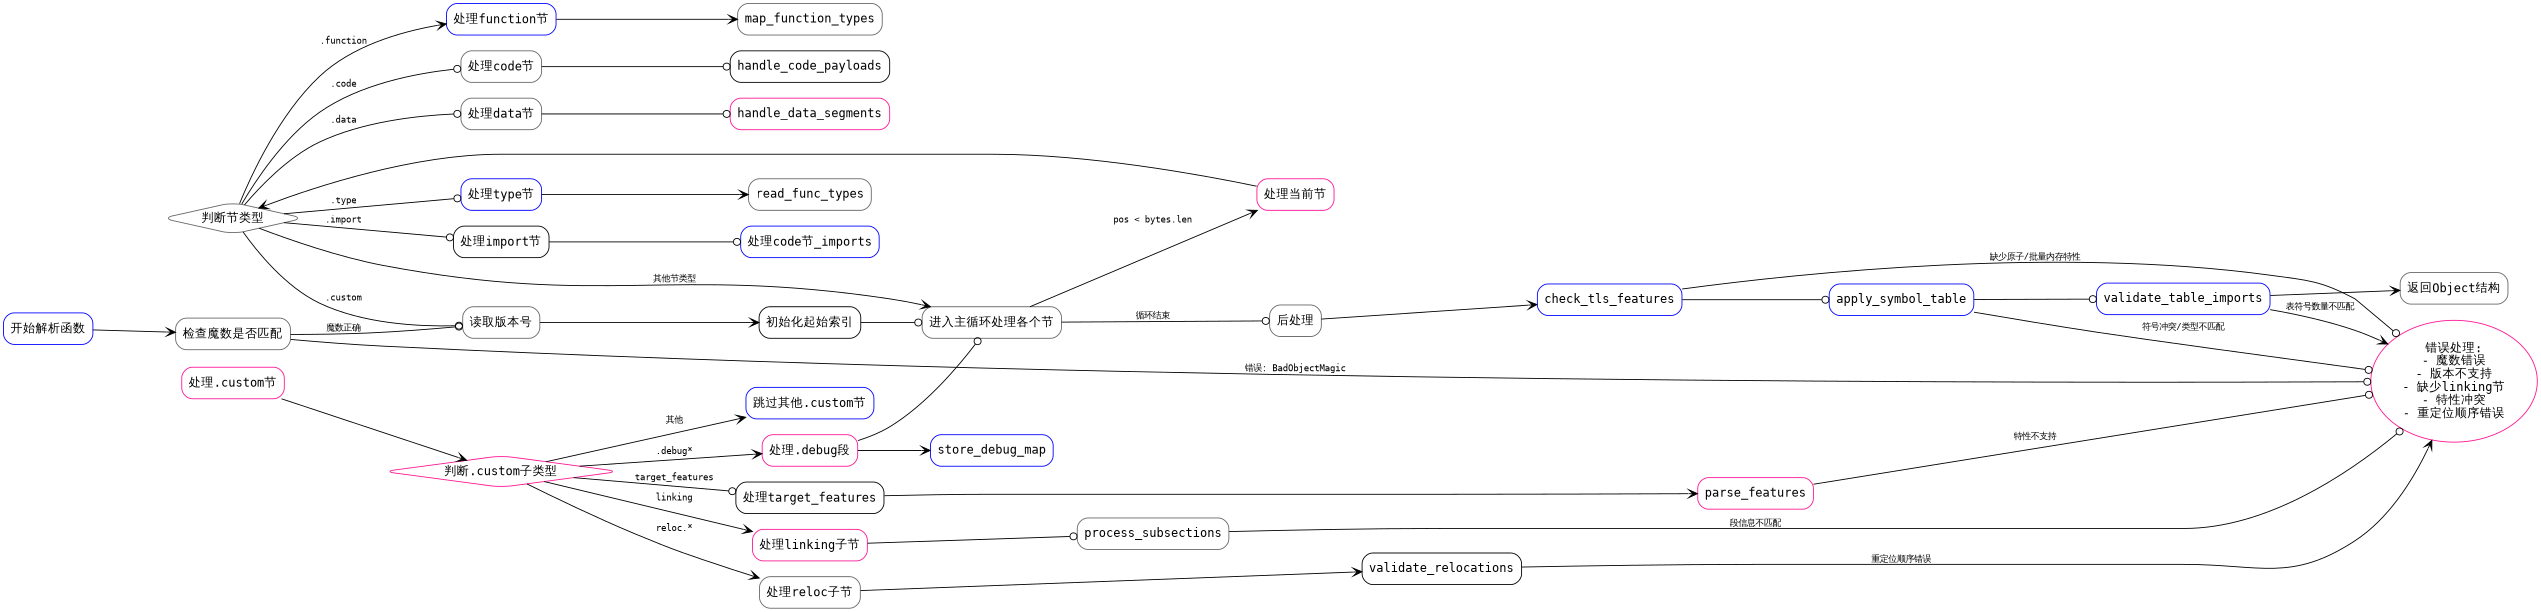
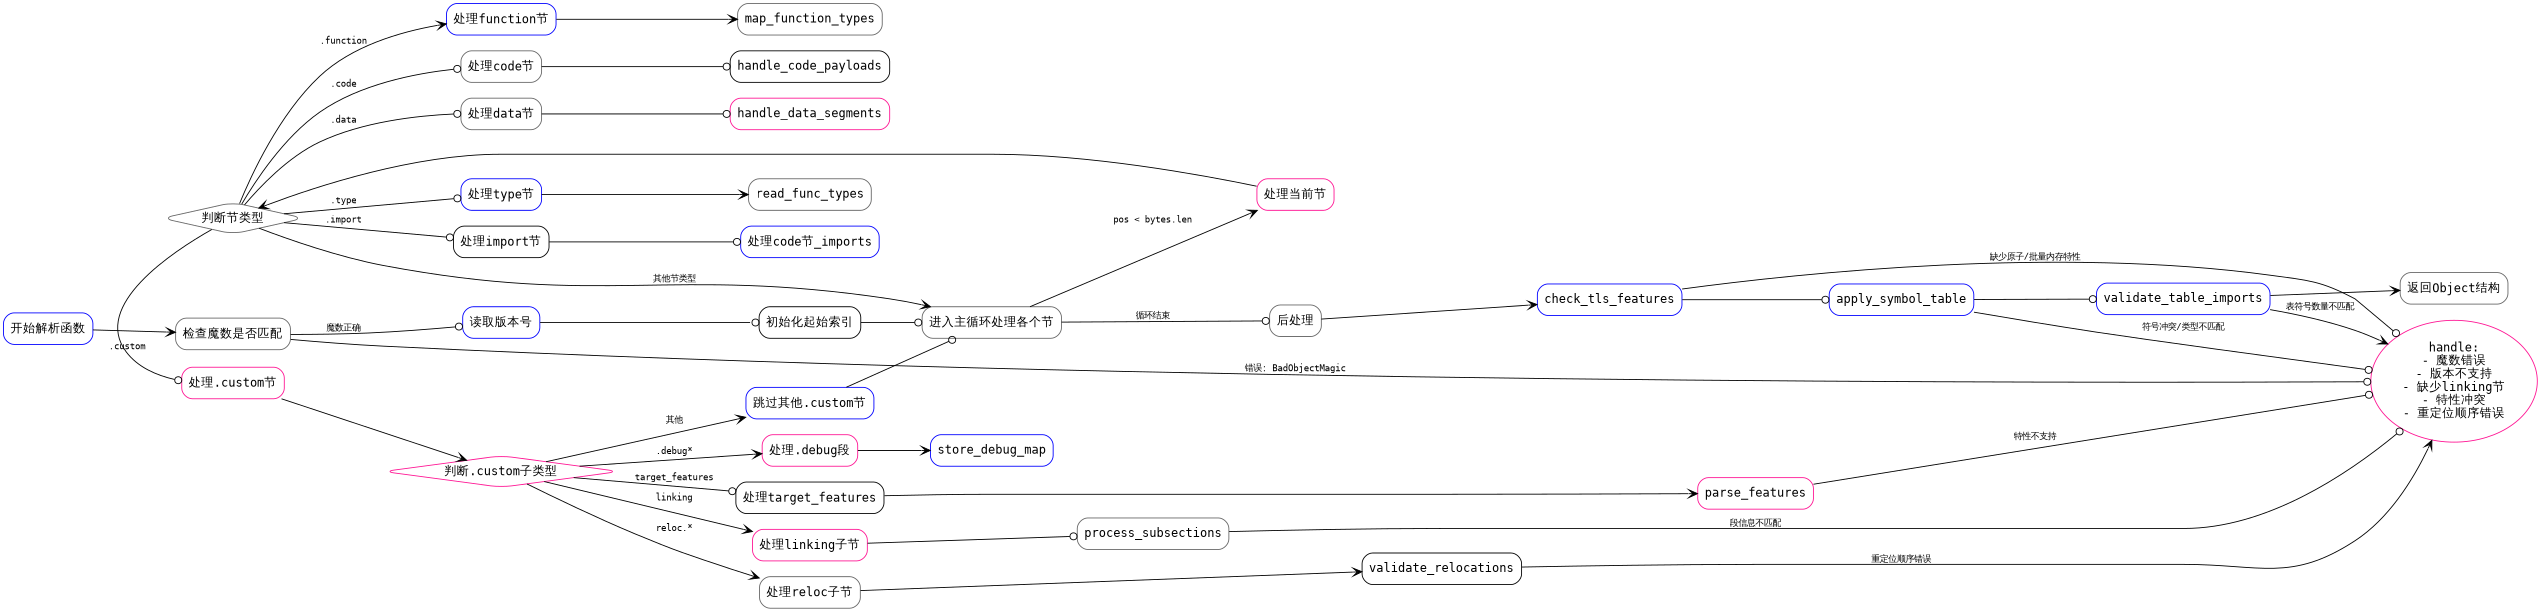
edge "判断节类型" -> "读取版本号": now "判断节类型" -> "处理.custom节"
node "读取版本号": color gray40 -> blue
edge "读取版本号" -> "初始化起始索引": arrowhead vee -> odot
node "错误处理: - 魔数错误 - 版本不支持 - 缺少linking节 - 特性冲突 - 重定位顺序错误": label "错误处理: - 魔数错误 - 版本不支持 - 缺少linking节 - 特性冲突 - 重定位顺序错误" -> "handle: - 魔数错误 - 版本不支持 - 缺少linking节 - 特性冲突 - 重定位顺序错误"
edge "处理.debug段" -> "进入主循环处理各个节": now "跳过其他.custom节" -> "进入主循环处理各个节"
